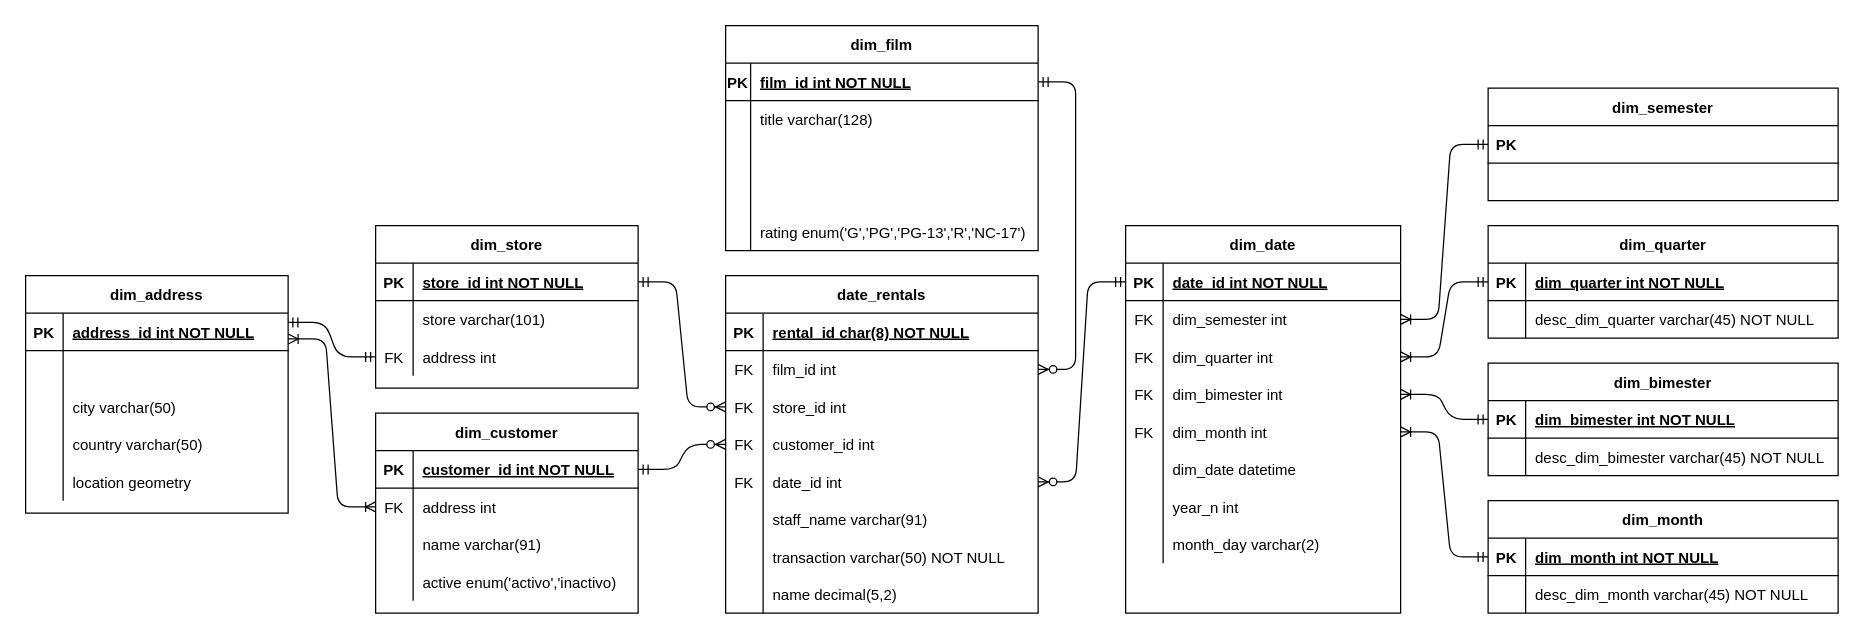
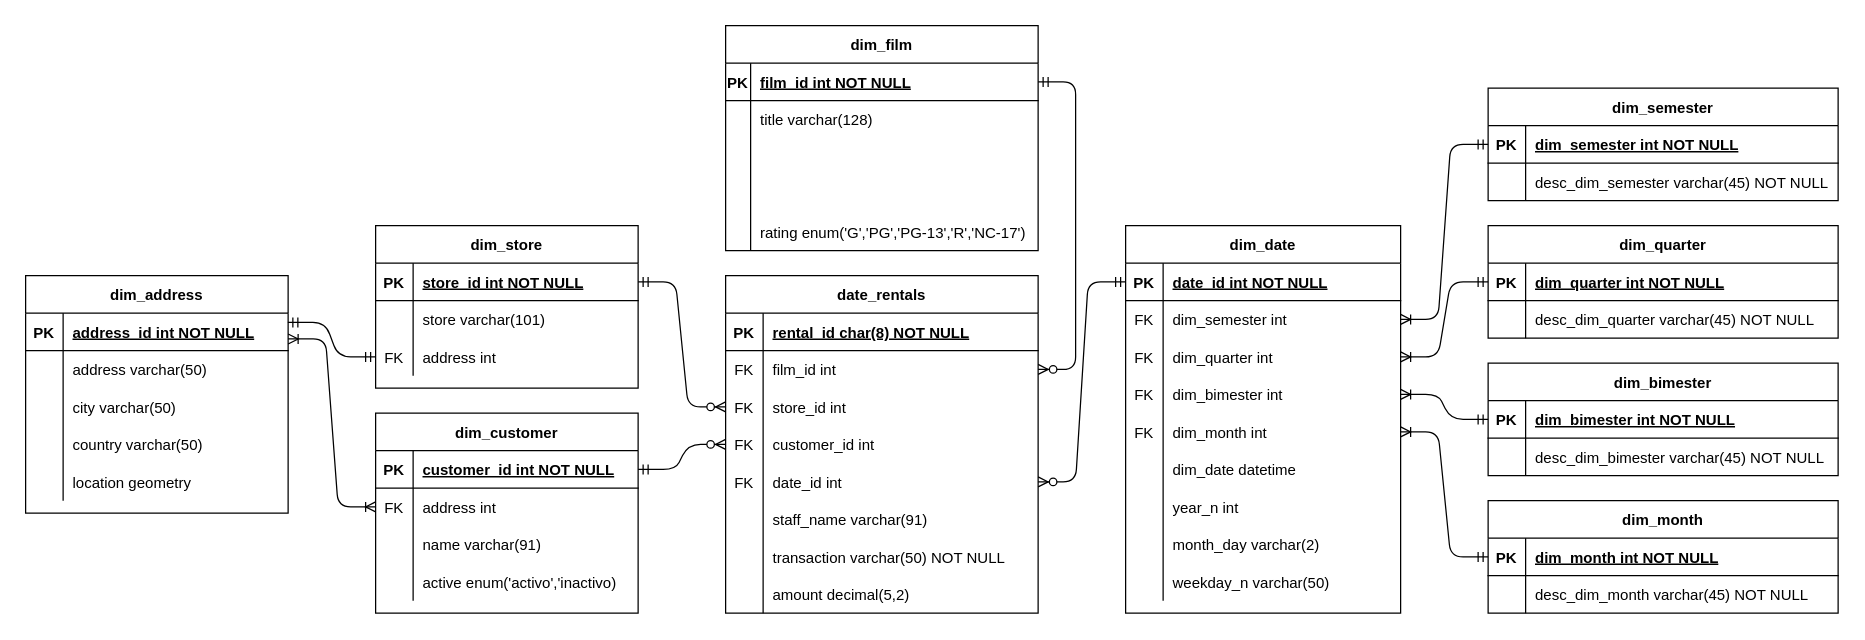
node "dim_semester int NOT NULL": added
node "desc_dim_semester varchar(45) NOT NULL": added
node "address varchar(50)": added
node "weekday_n varchar(50)": added
node "name decimal(5,2)": label "name decimal(5,2)" -> "amount decimal(5,2)"
